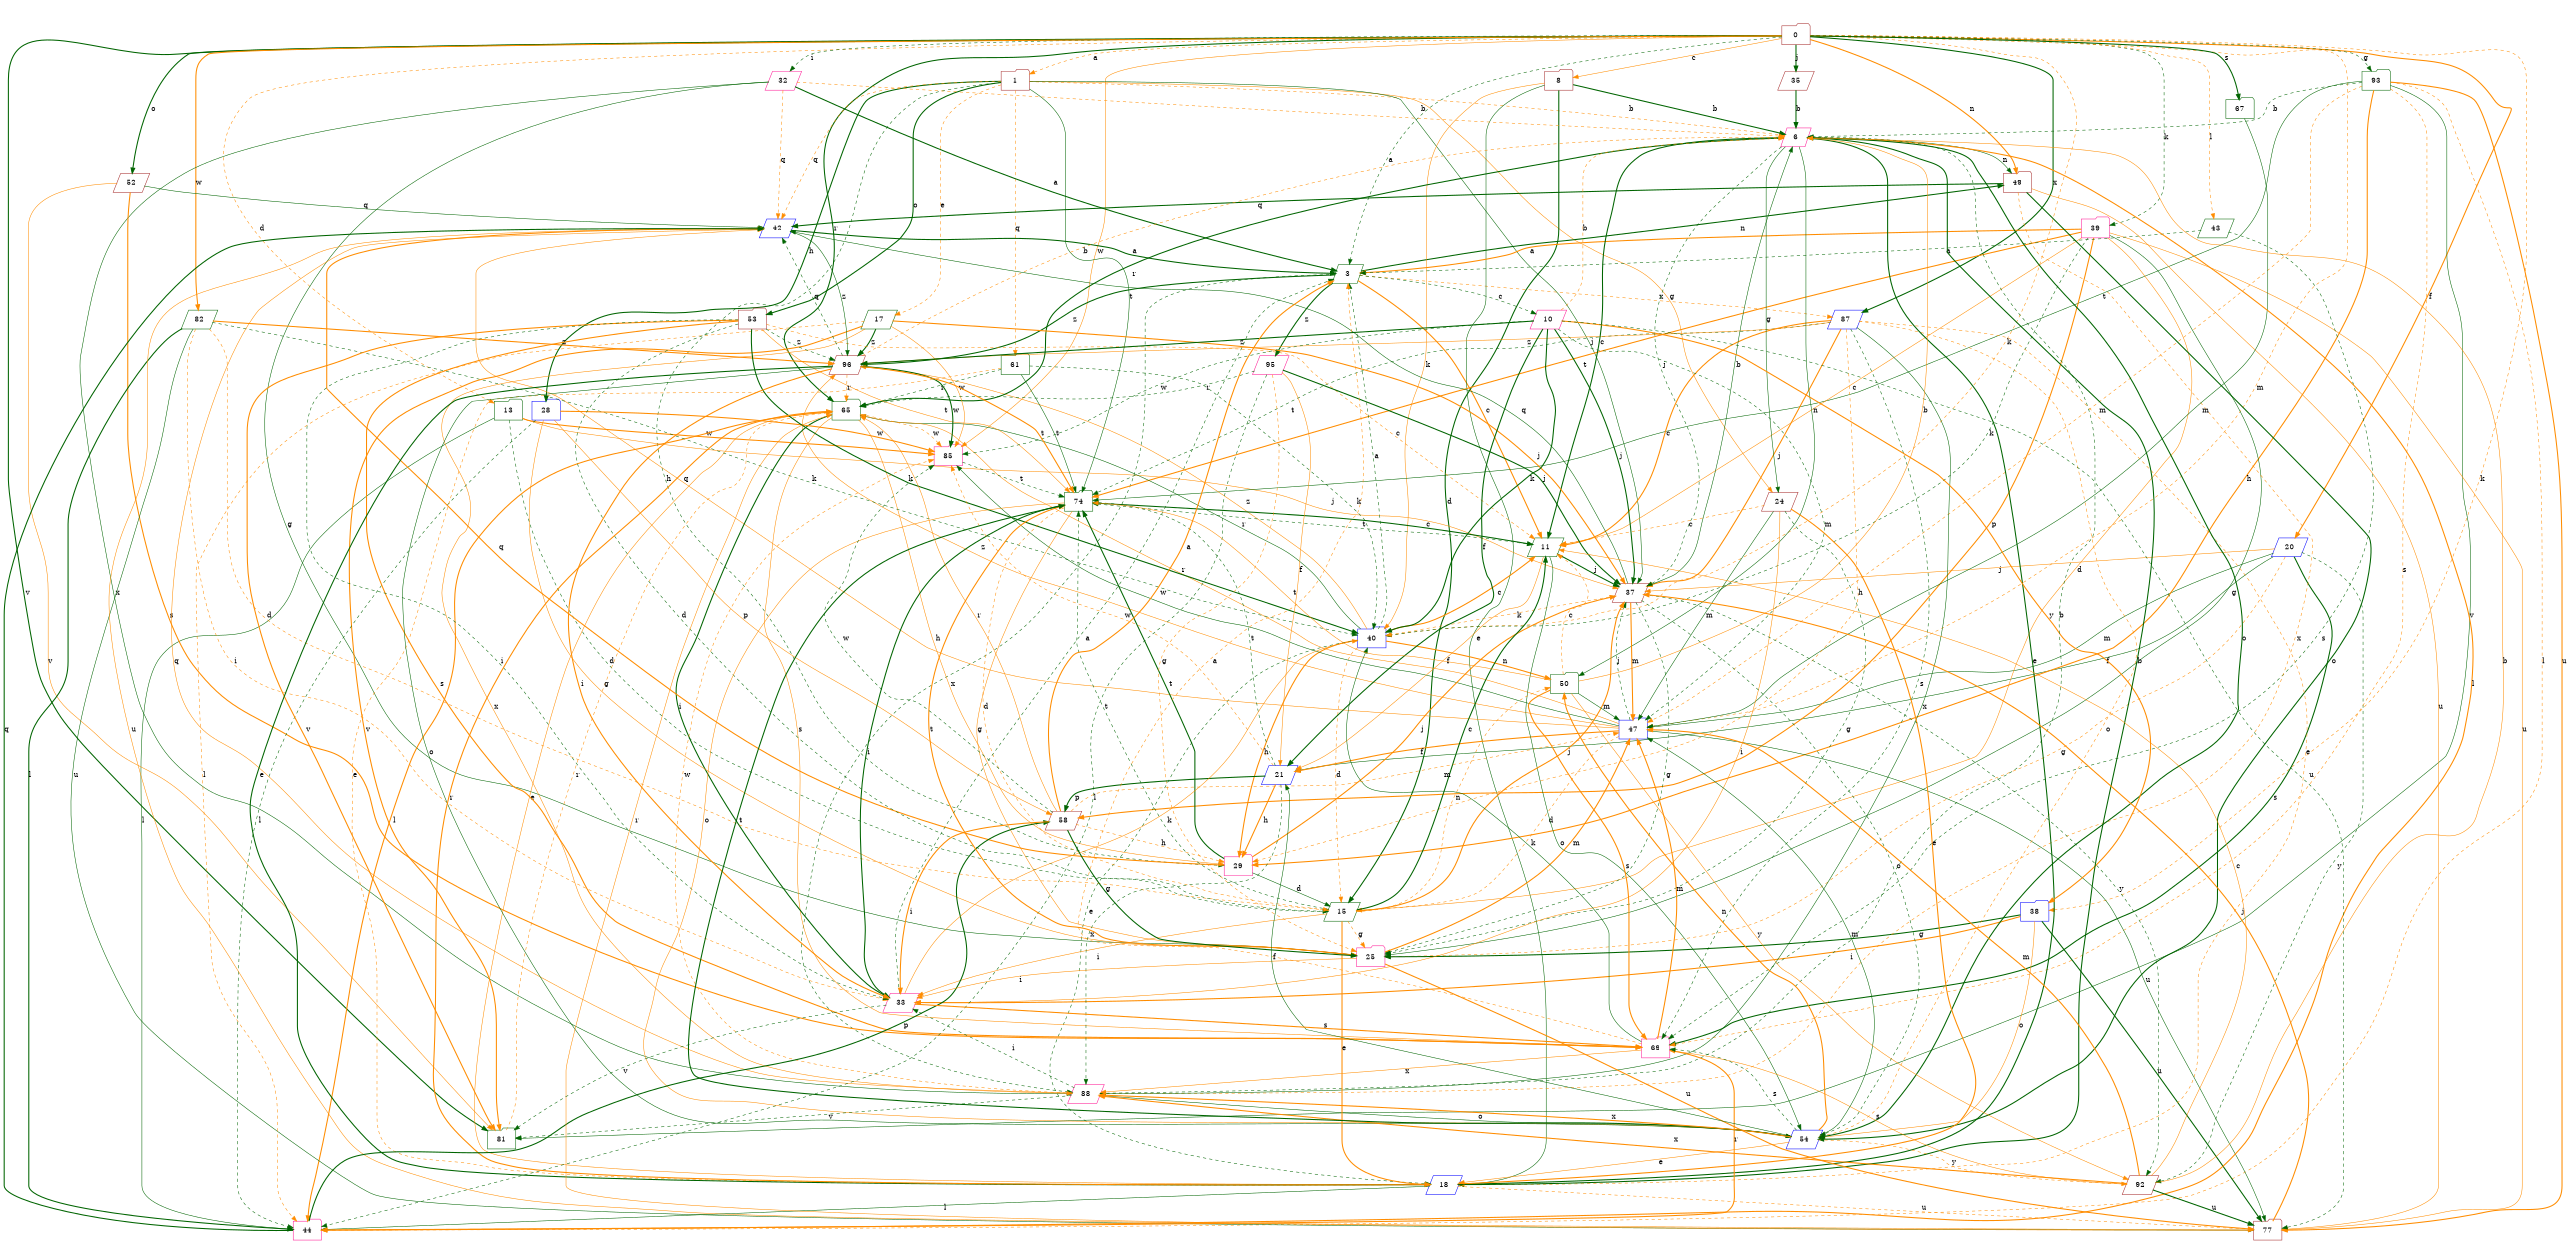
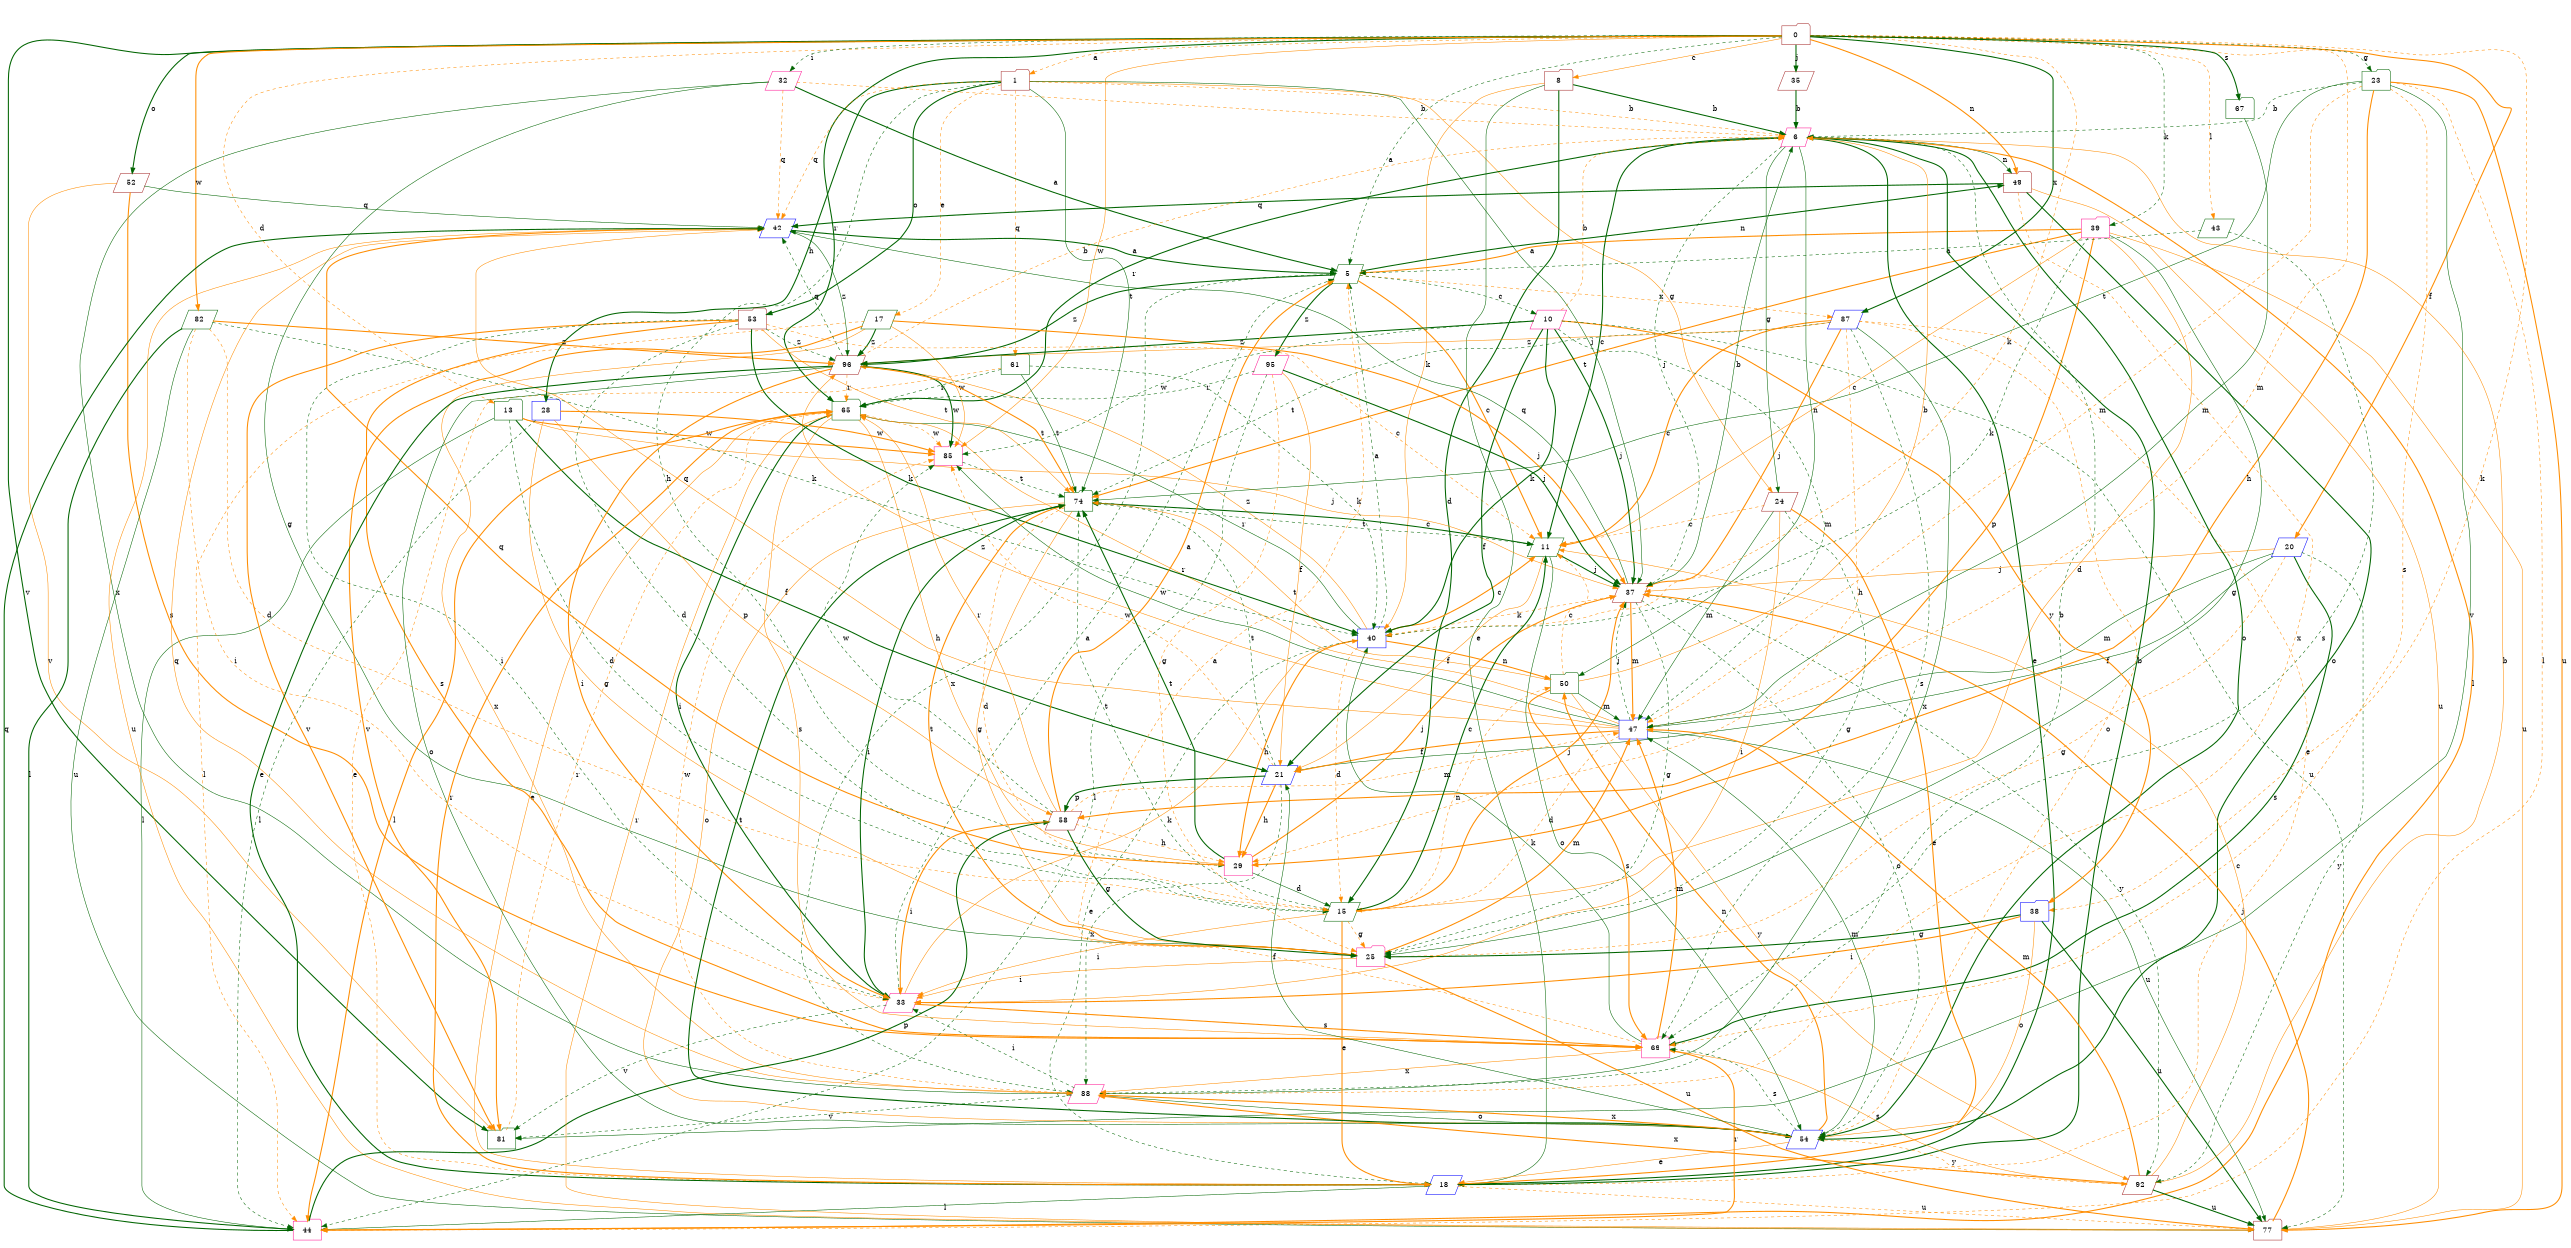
node "93": label "93" -> "23"
node "3": label "3" -> "5"
edge "13" -> "21": added, label "f"
